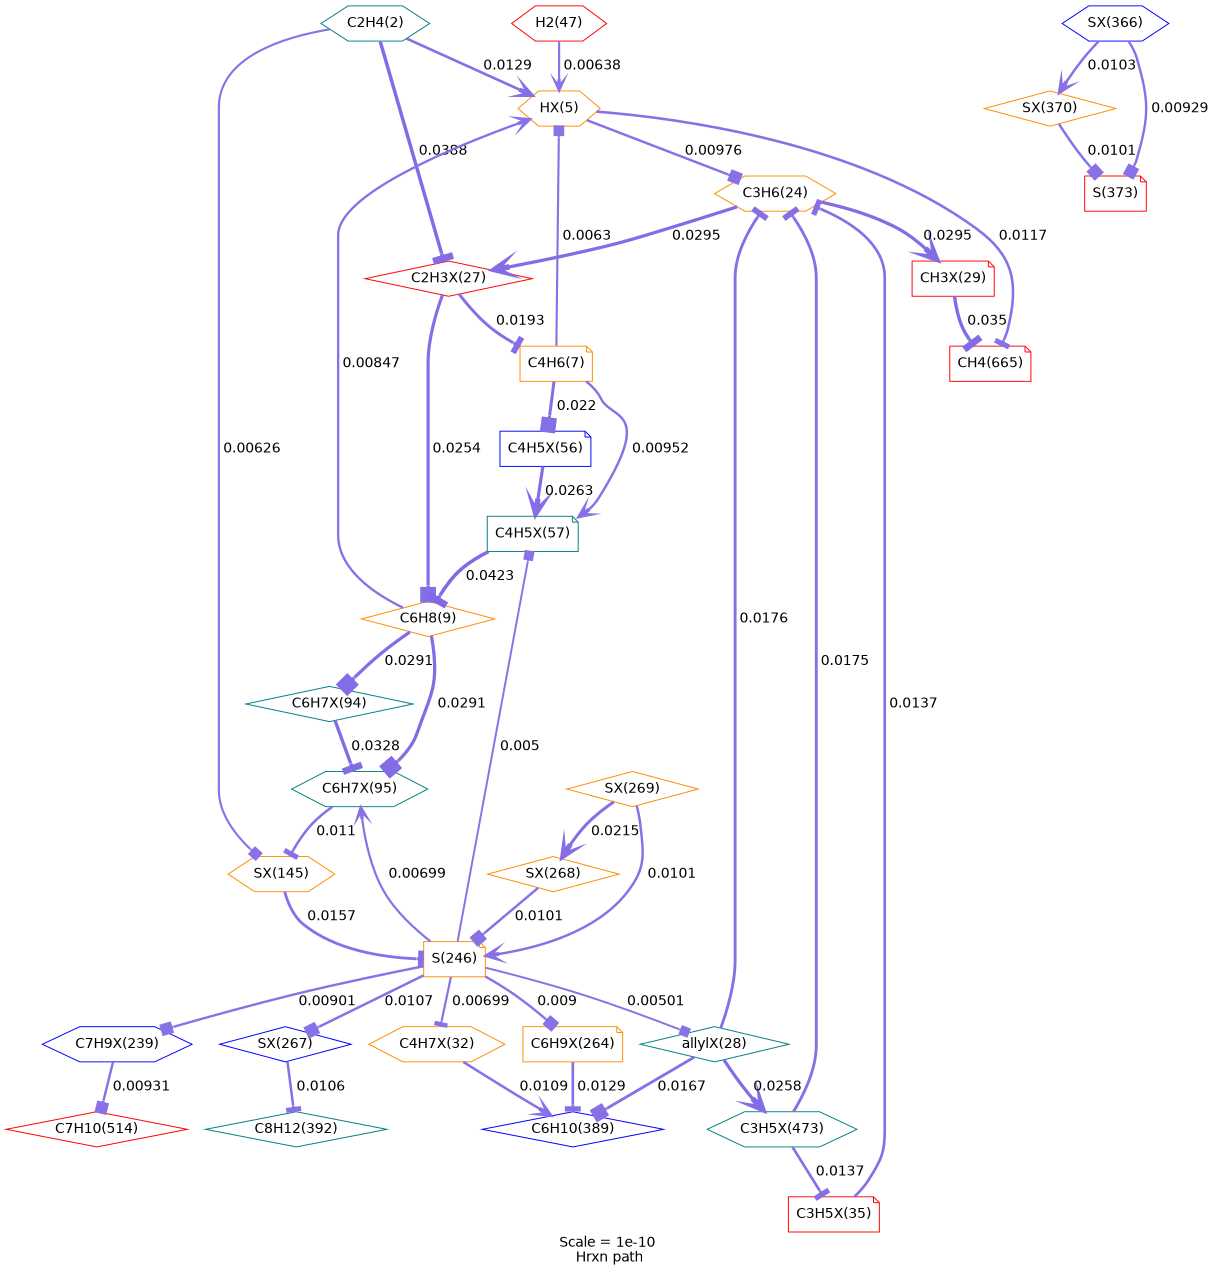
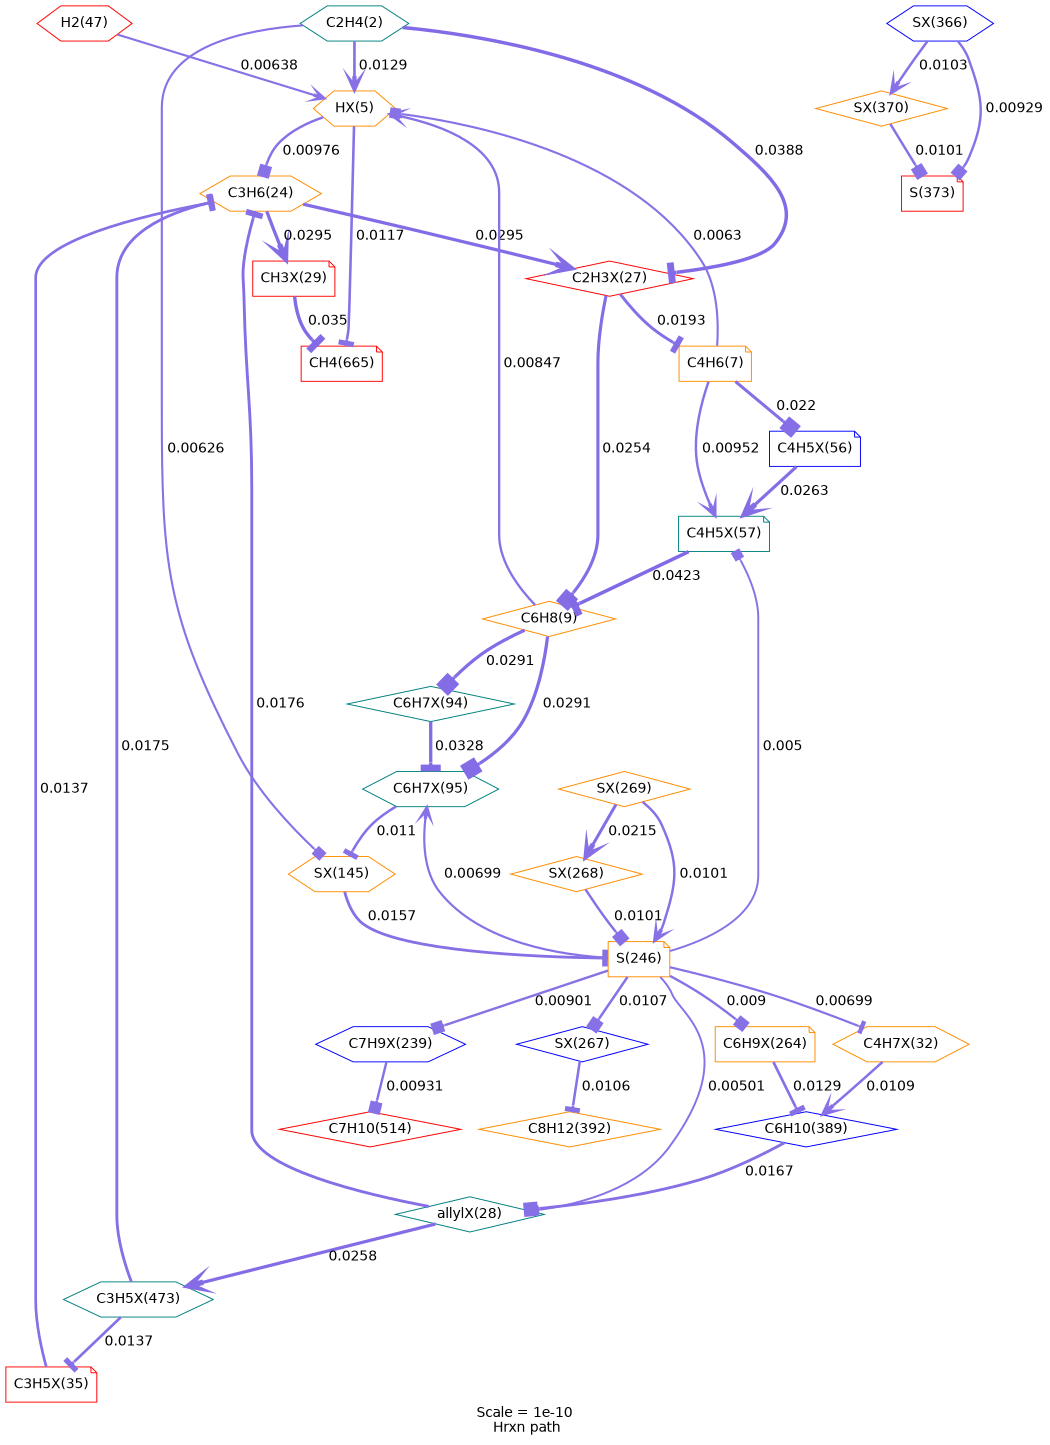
edge "allylX(28)" -> "C6H10(389)": reversed
node "C8H12(392)": color teal -> darkorange
